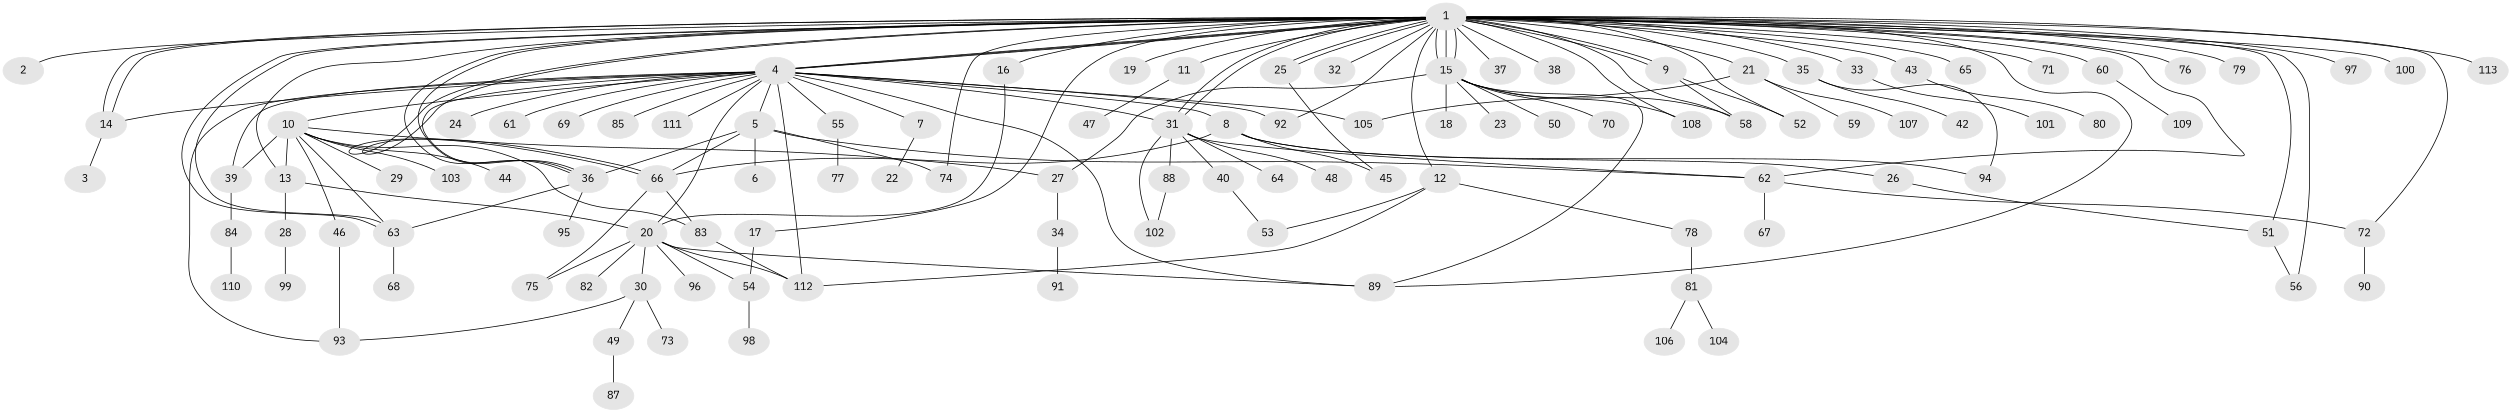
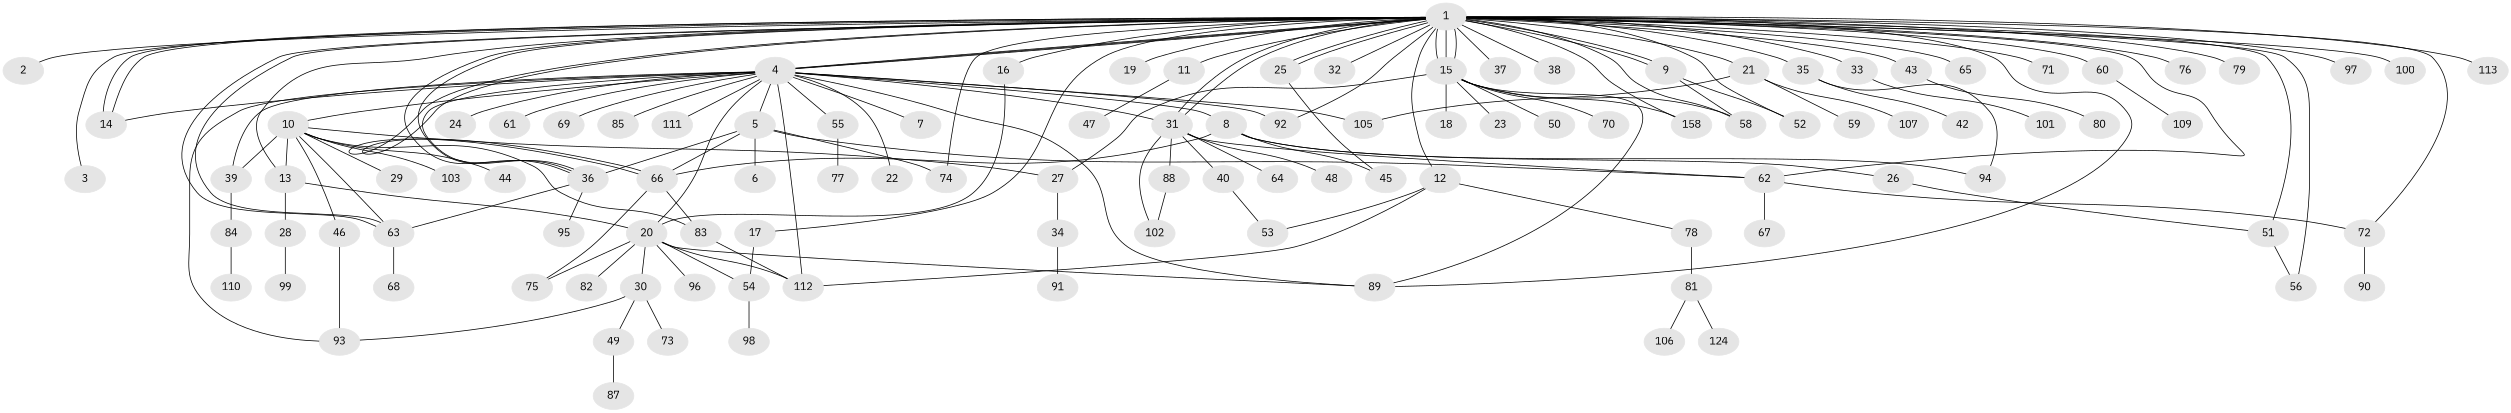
node "108": label "108" -> "158"
edge "14" -- "3": now "1" -- "3"
edge "7" -- "22": now "4" -- "22"
node "104": label "104" -> "124"
